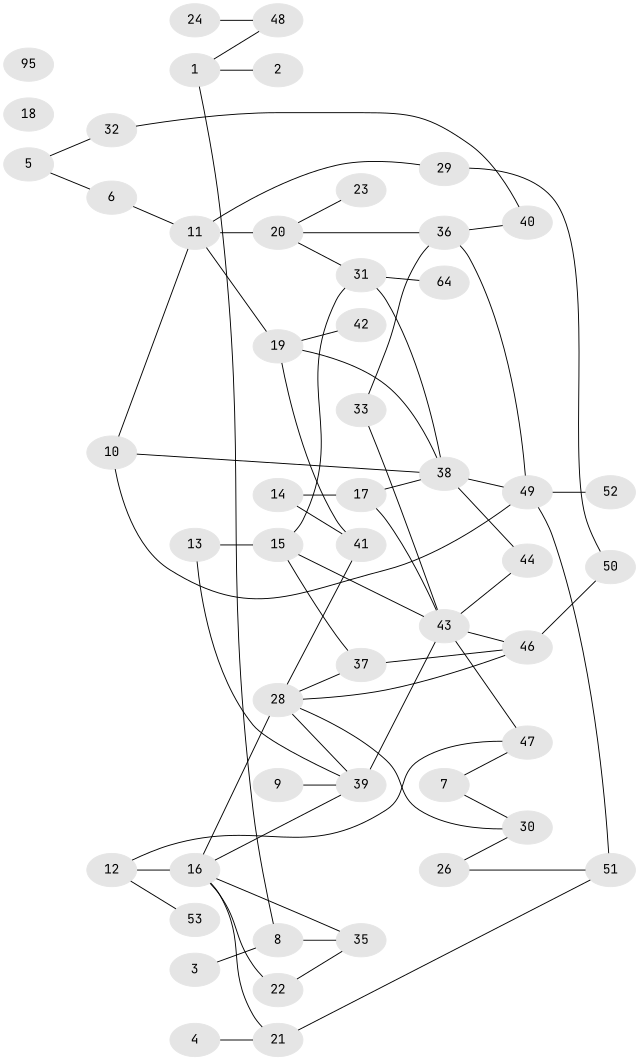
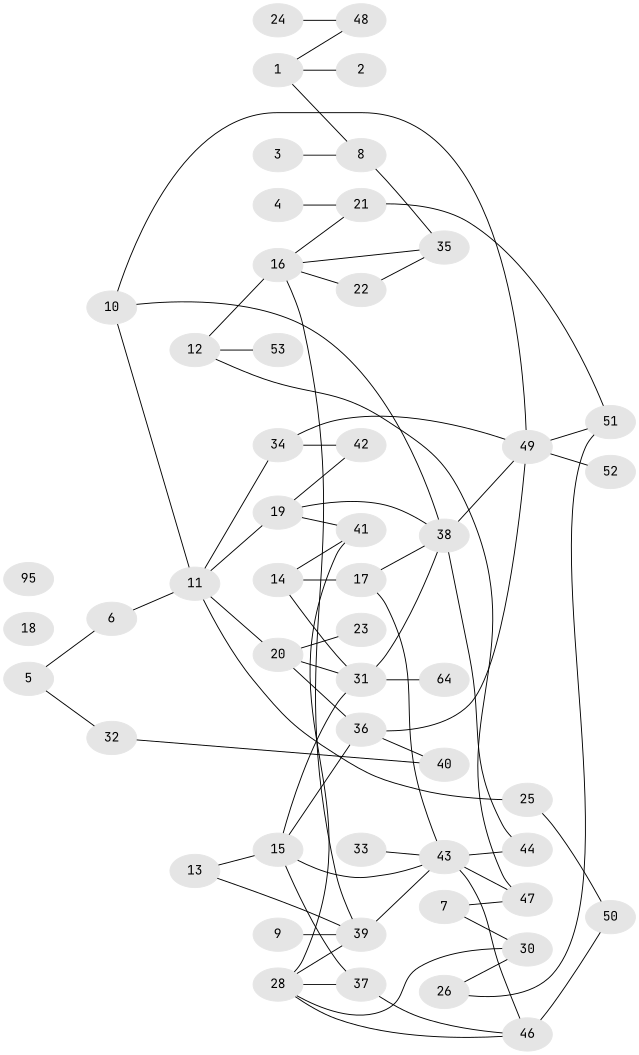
node "29": label "29" -> "25"
edge "36" -- "33": now "36" -- "15"
node "34": added
edge "14" -- "31": added
edge "28" -- "16": removed
